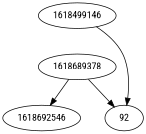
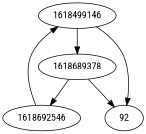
edge "1618499146" -> "1618689378": added
edge "1618692546" -> "1618499146": added
